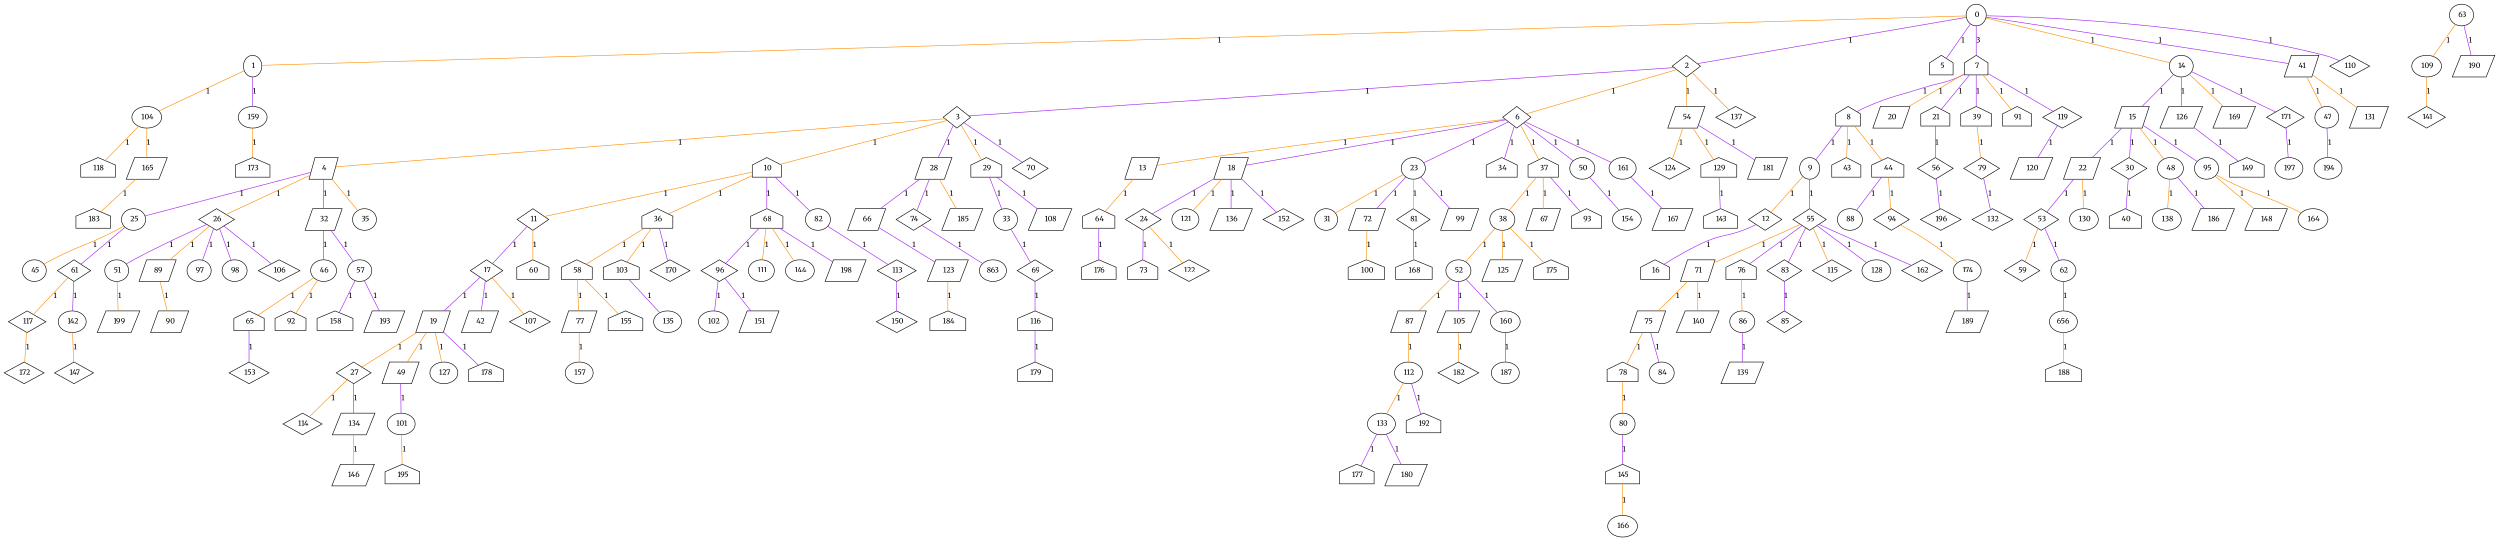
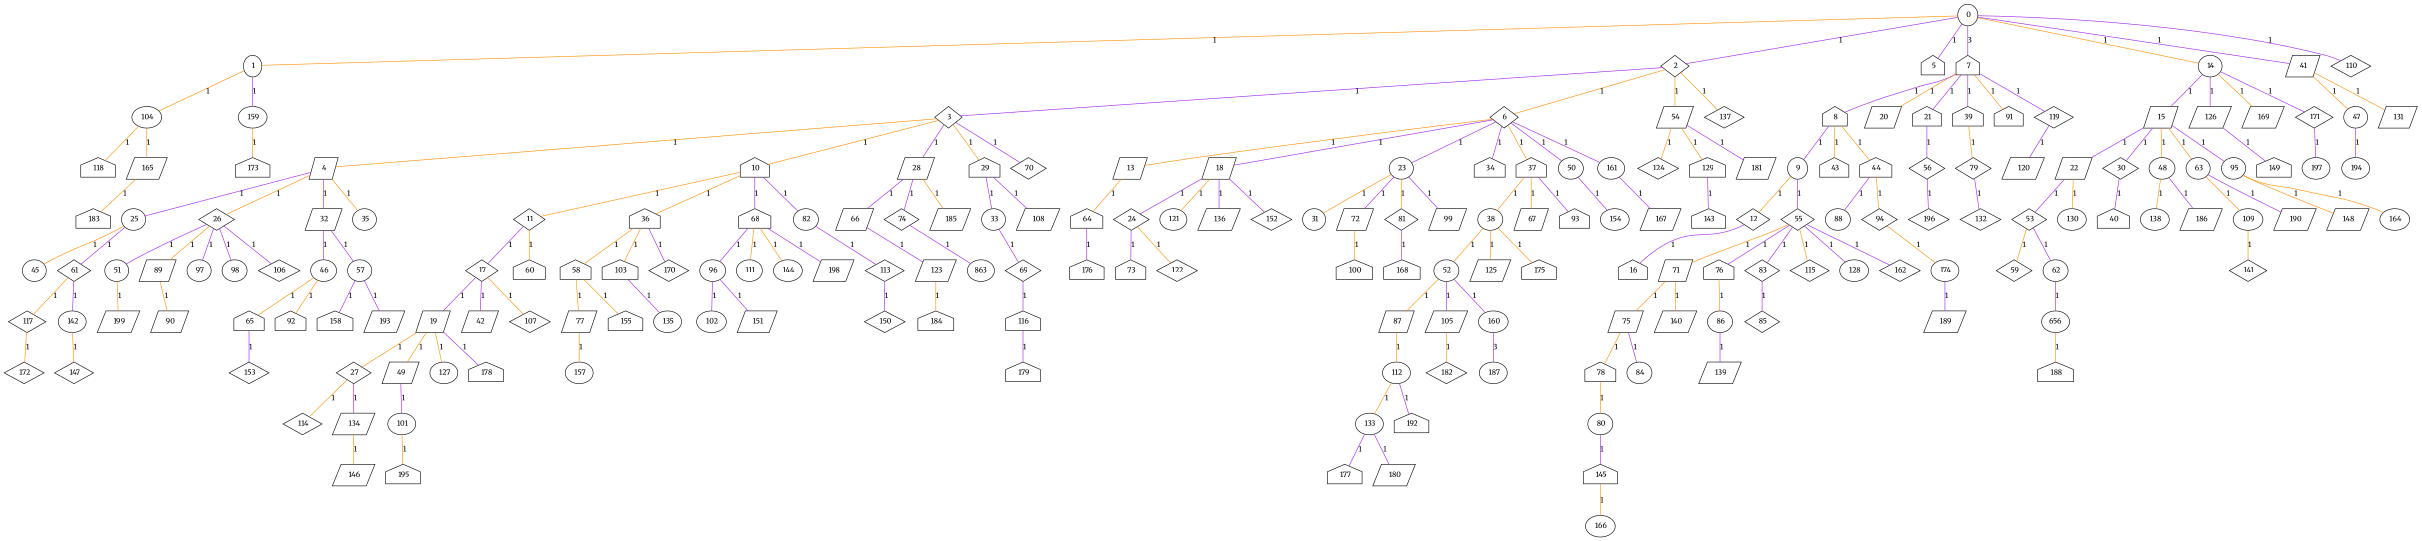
edge "15" -- "63": added, label "1"
node "96": shape diamond -> ellipse
edge "160" -- "187": label "1" -> "3"
